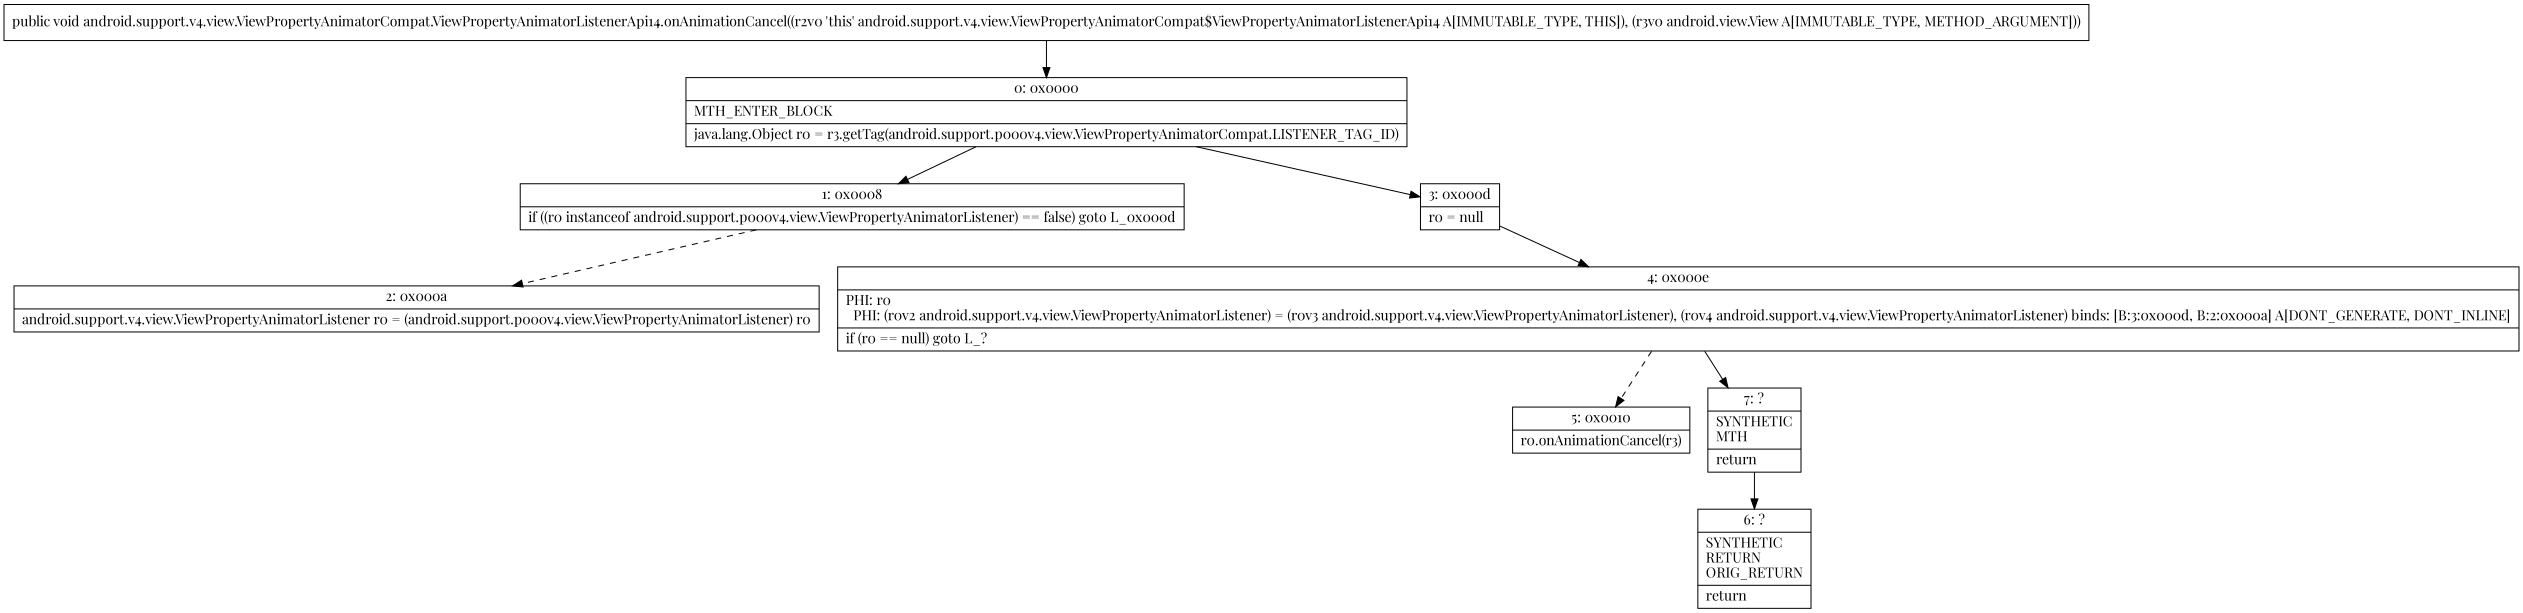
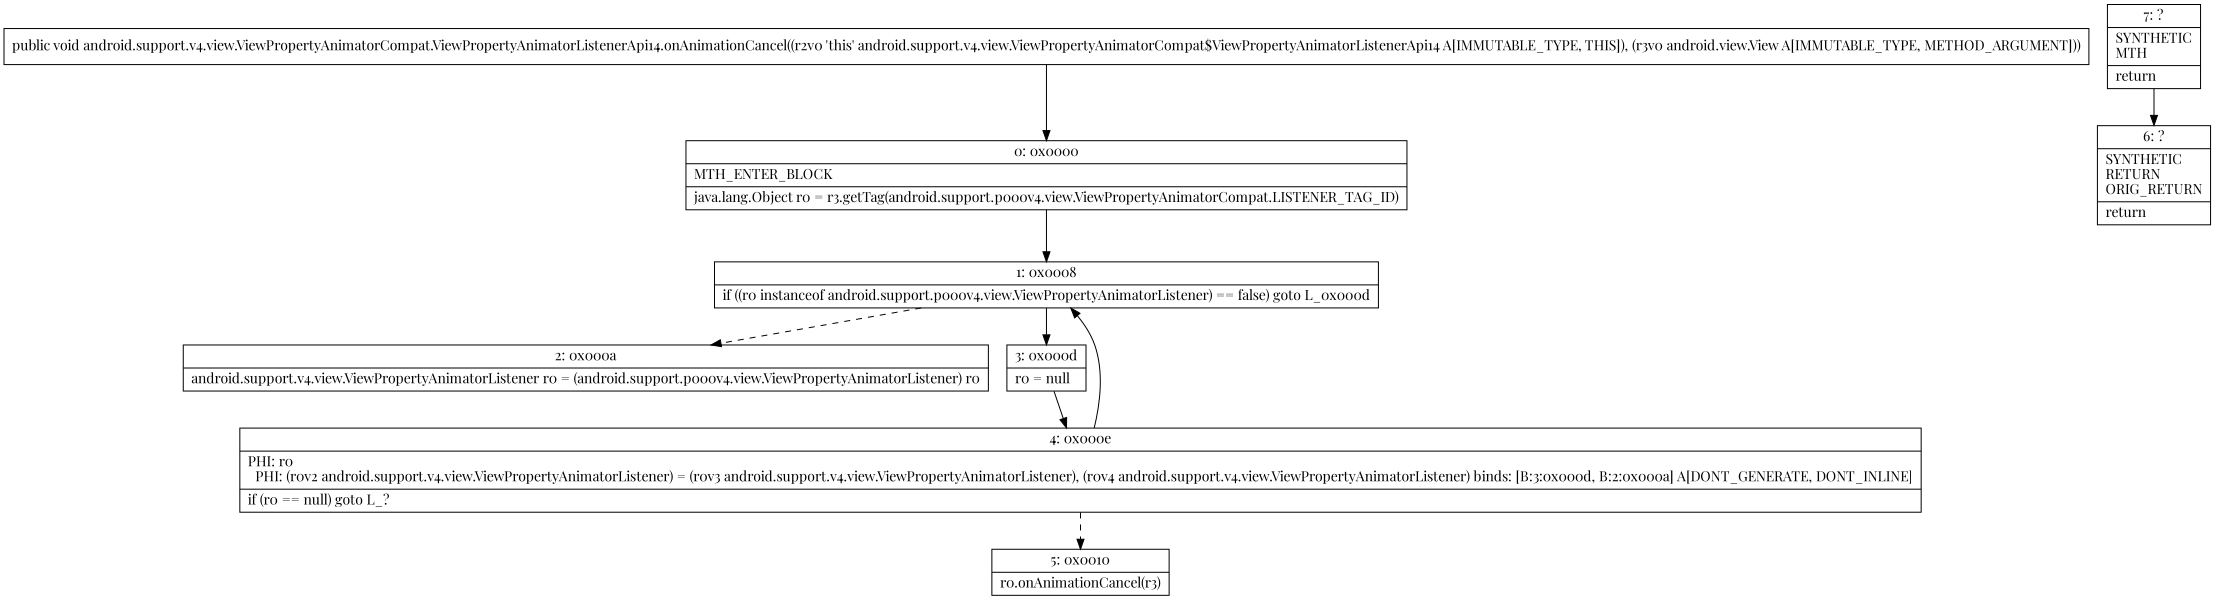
edge "0: 0x0000" -> "3: 0x000d": now "1: 0x0008" -> "3: 0x000d"
edge "4: 0x000e" -> "7: ?": now "4: 0x000e" -> "1: 0x0008"
